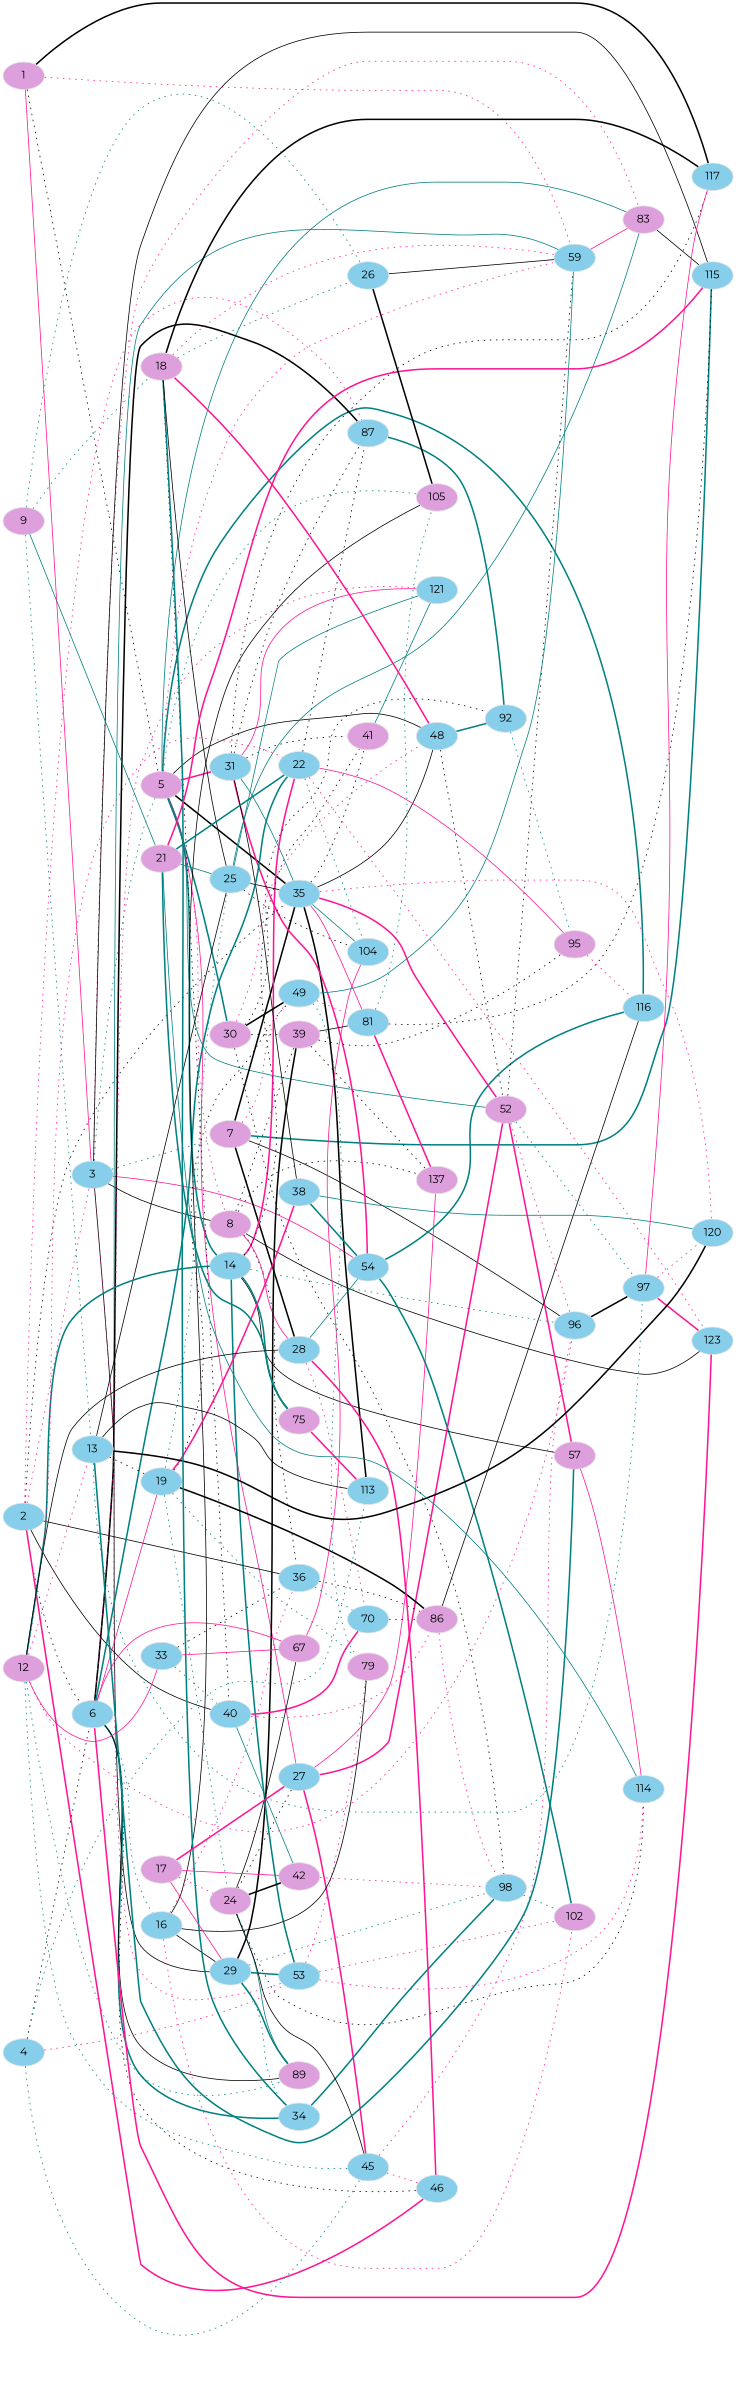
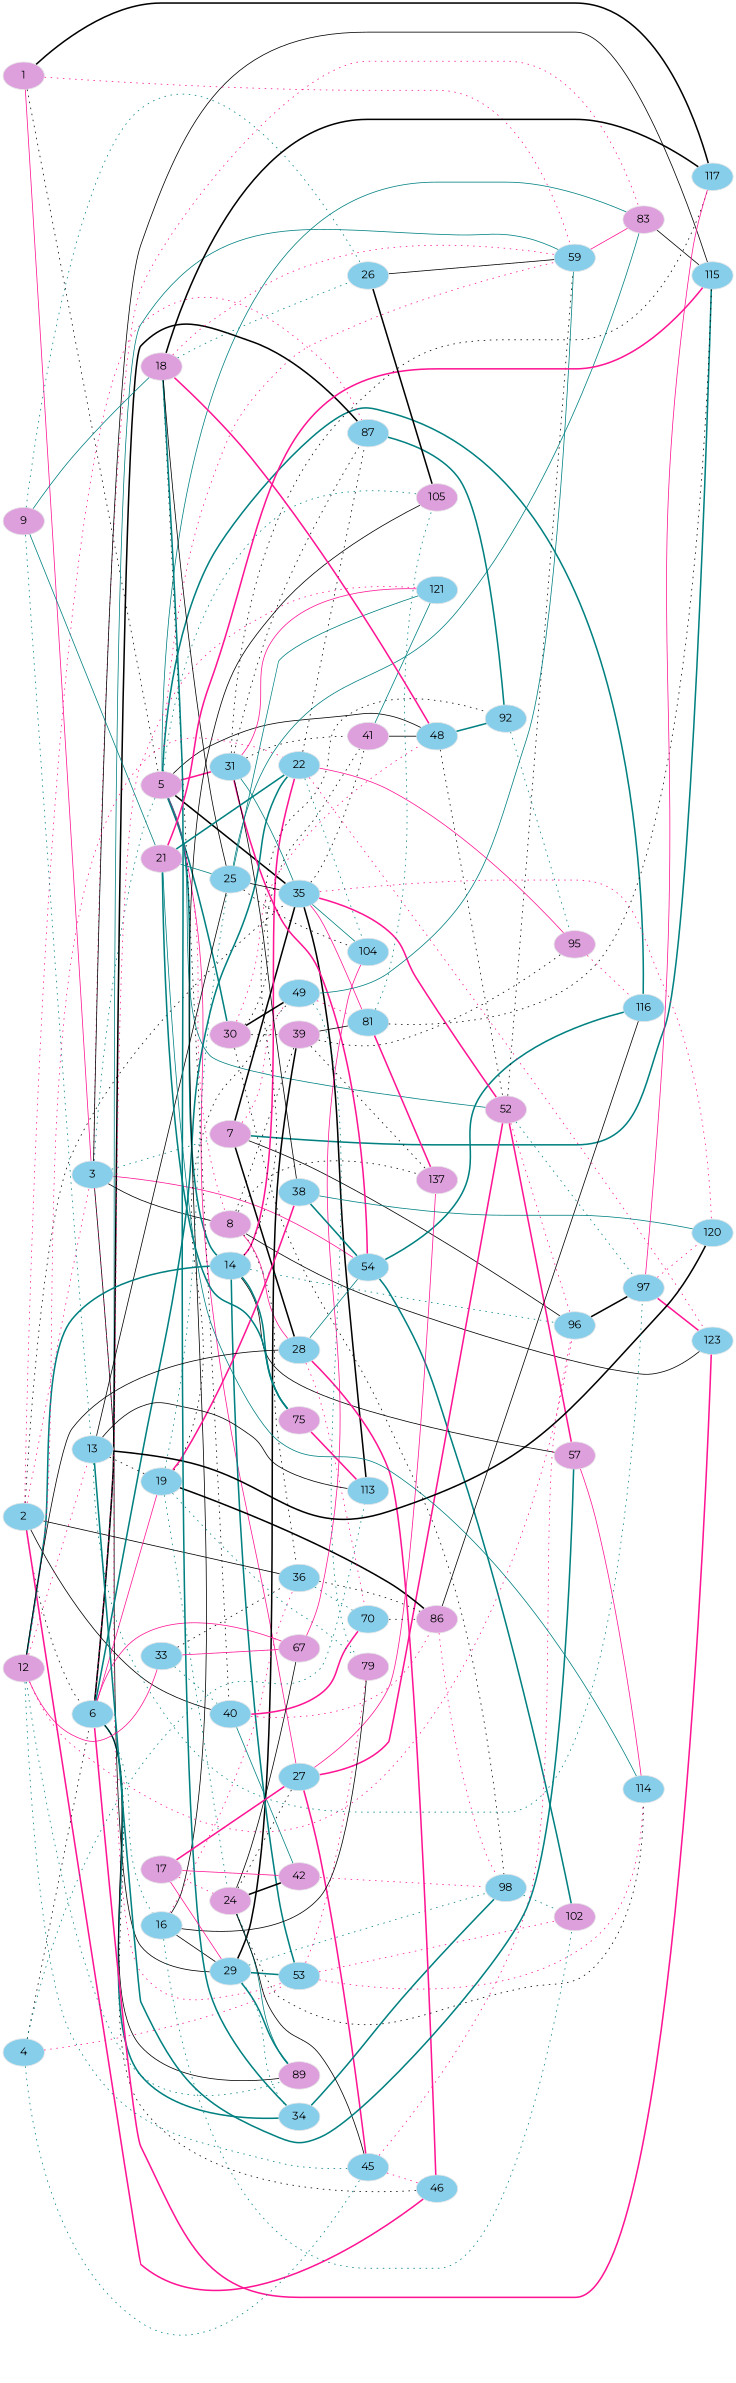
edge "18" -- "9": style dotted -> solid
edge "48" -- "35": now "48" -- "41"
edge "102" -- "16": color deeppink -> teal
